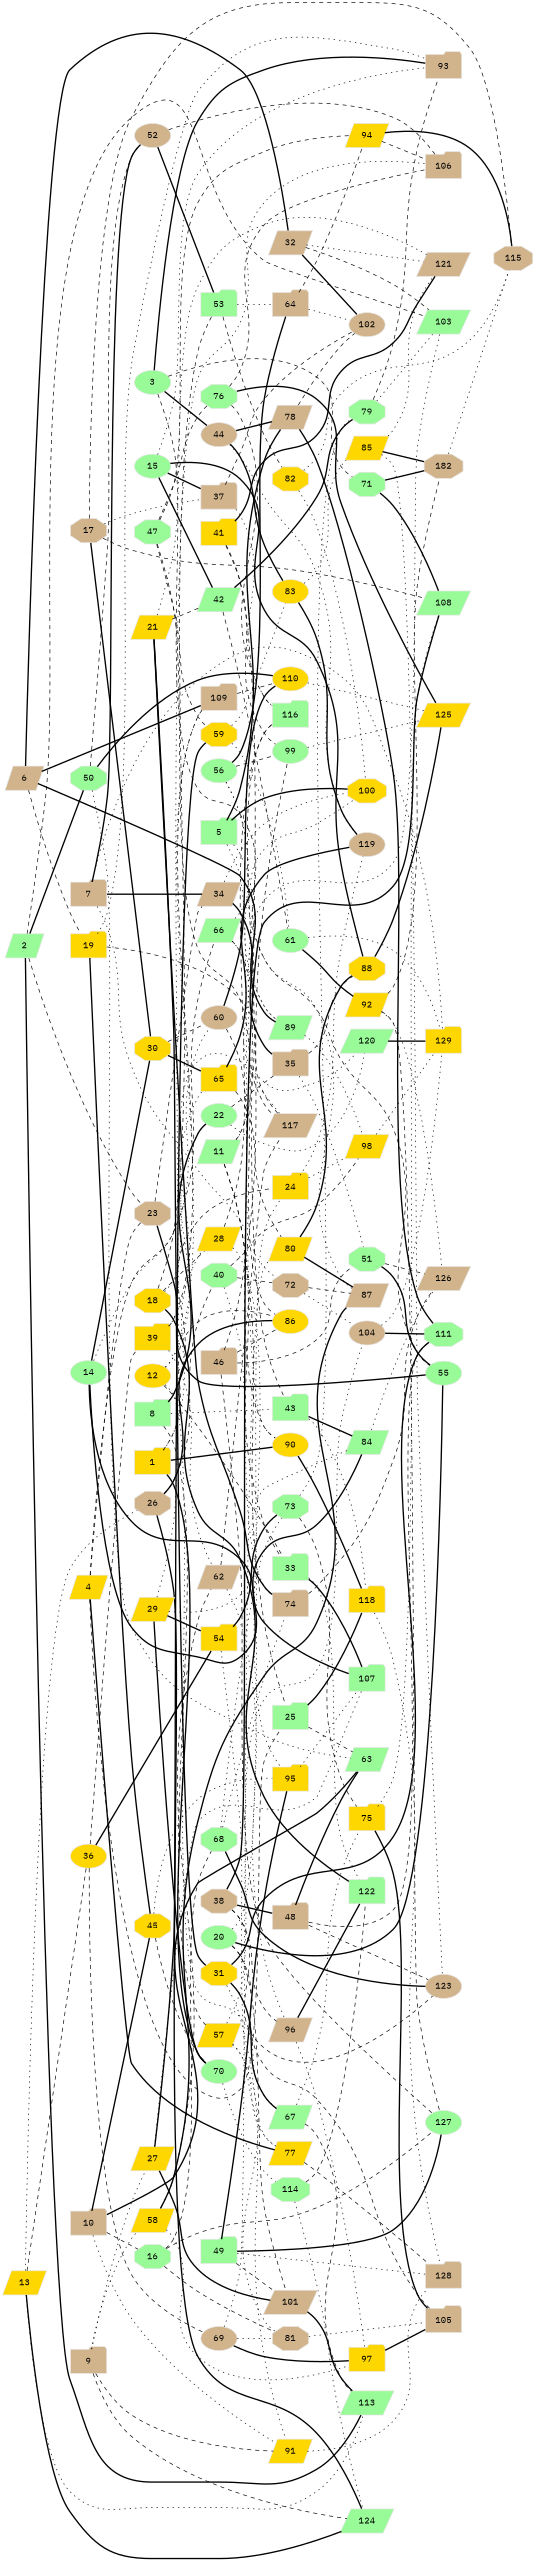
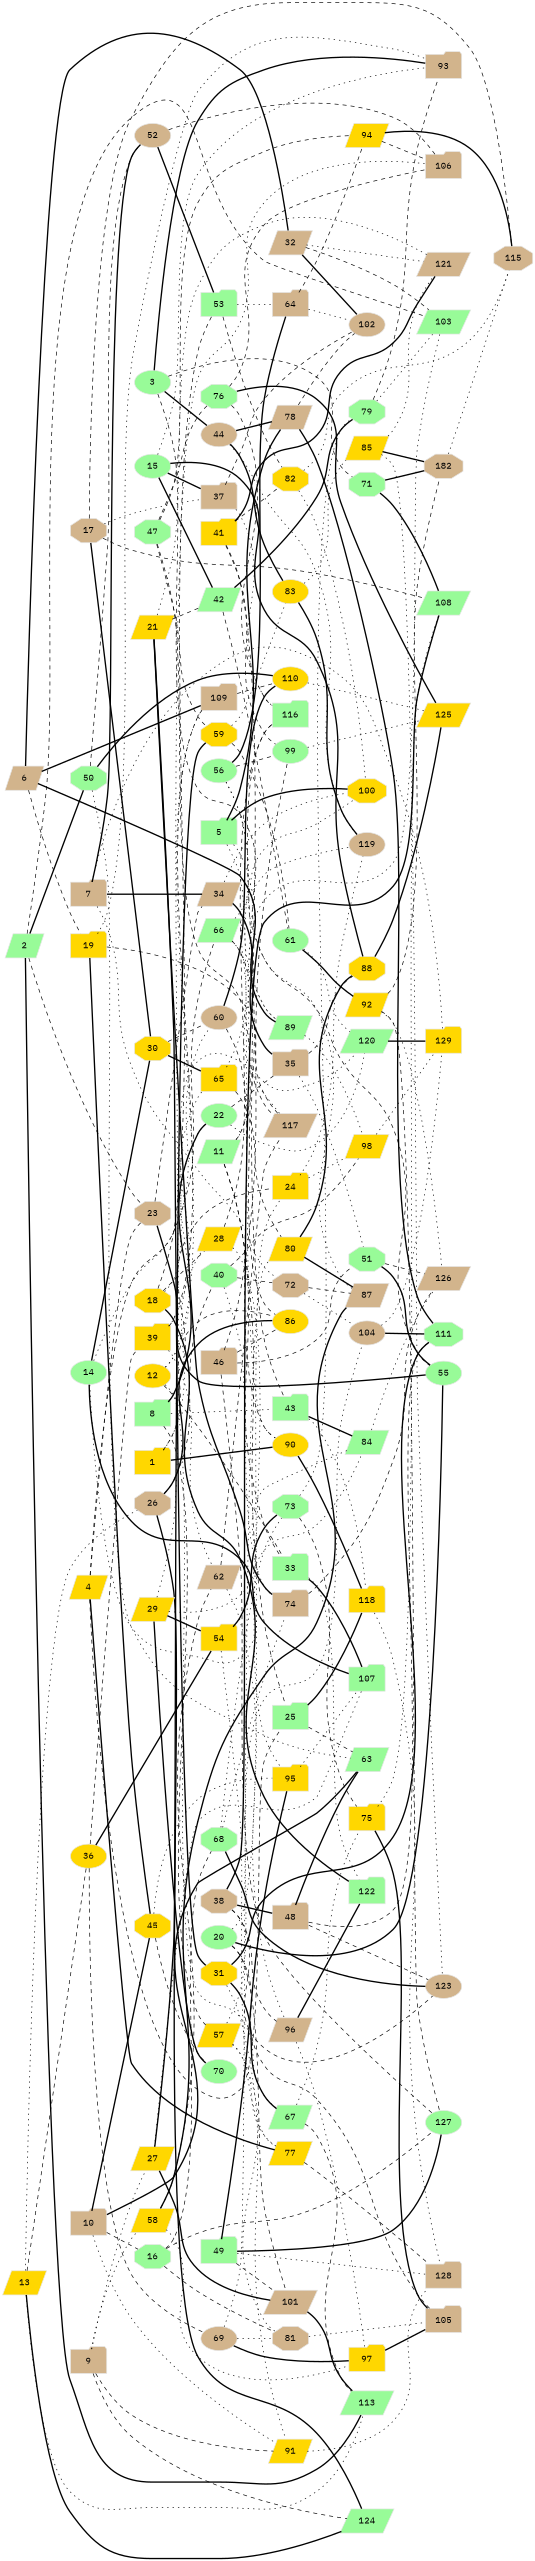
edge "82" -- "41": added
edge "59" -- "61": style dotted -> dashed
edge "119" -- "65": style bold -> dotted
edge "61" -- "129": now "61" -- "120"
edge "14" -- "84": style bold -> dotted
edge "1" -- "70": removed
node "114": removed
